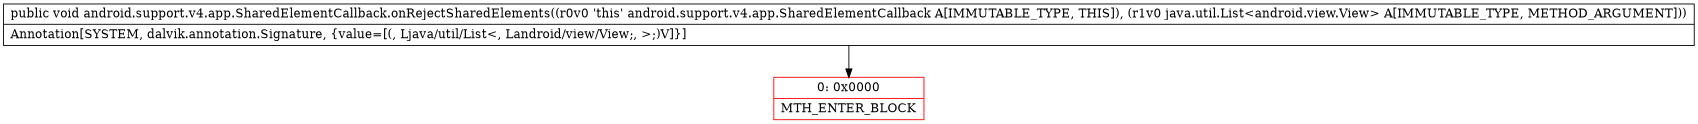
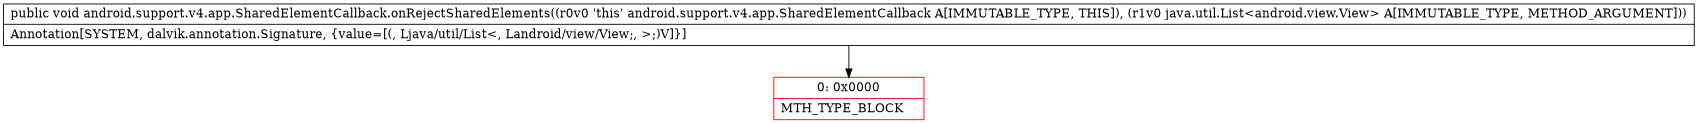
node "0: 0x0000": text "MTH_ENTER_BLOCK" -> "MTH_TYPE_BLOCK"
